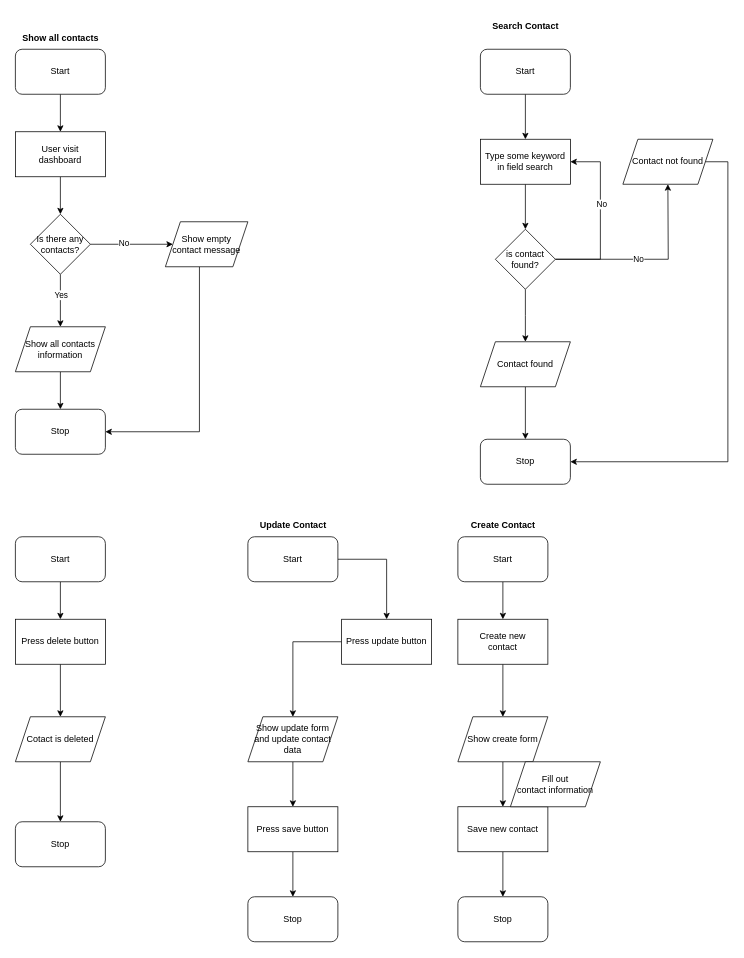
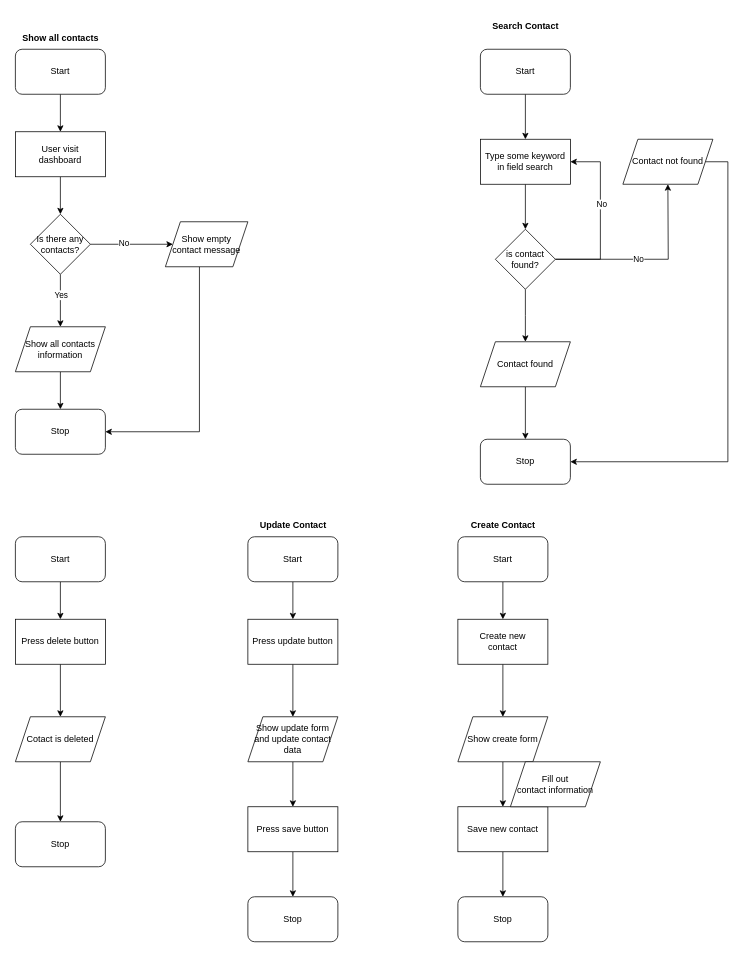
node "Press update button": moved (387, 642) -> (293, 642)
